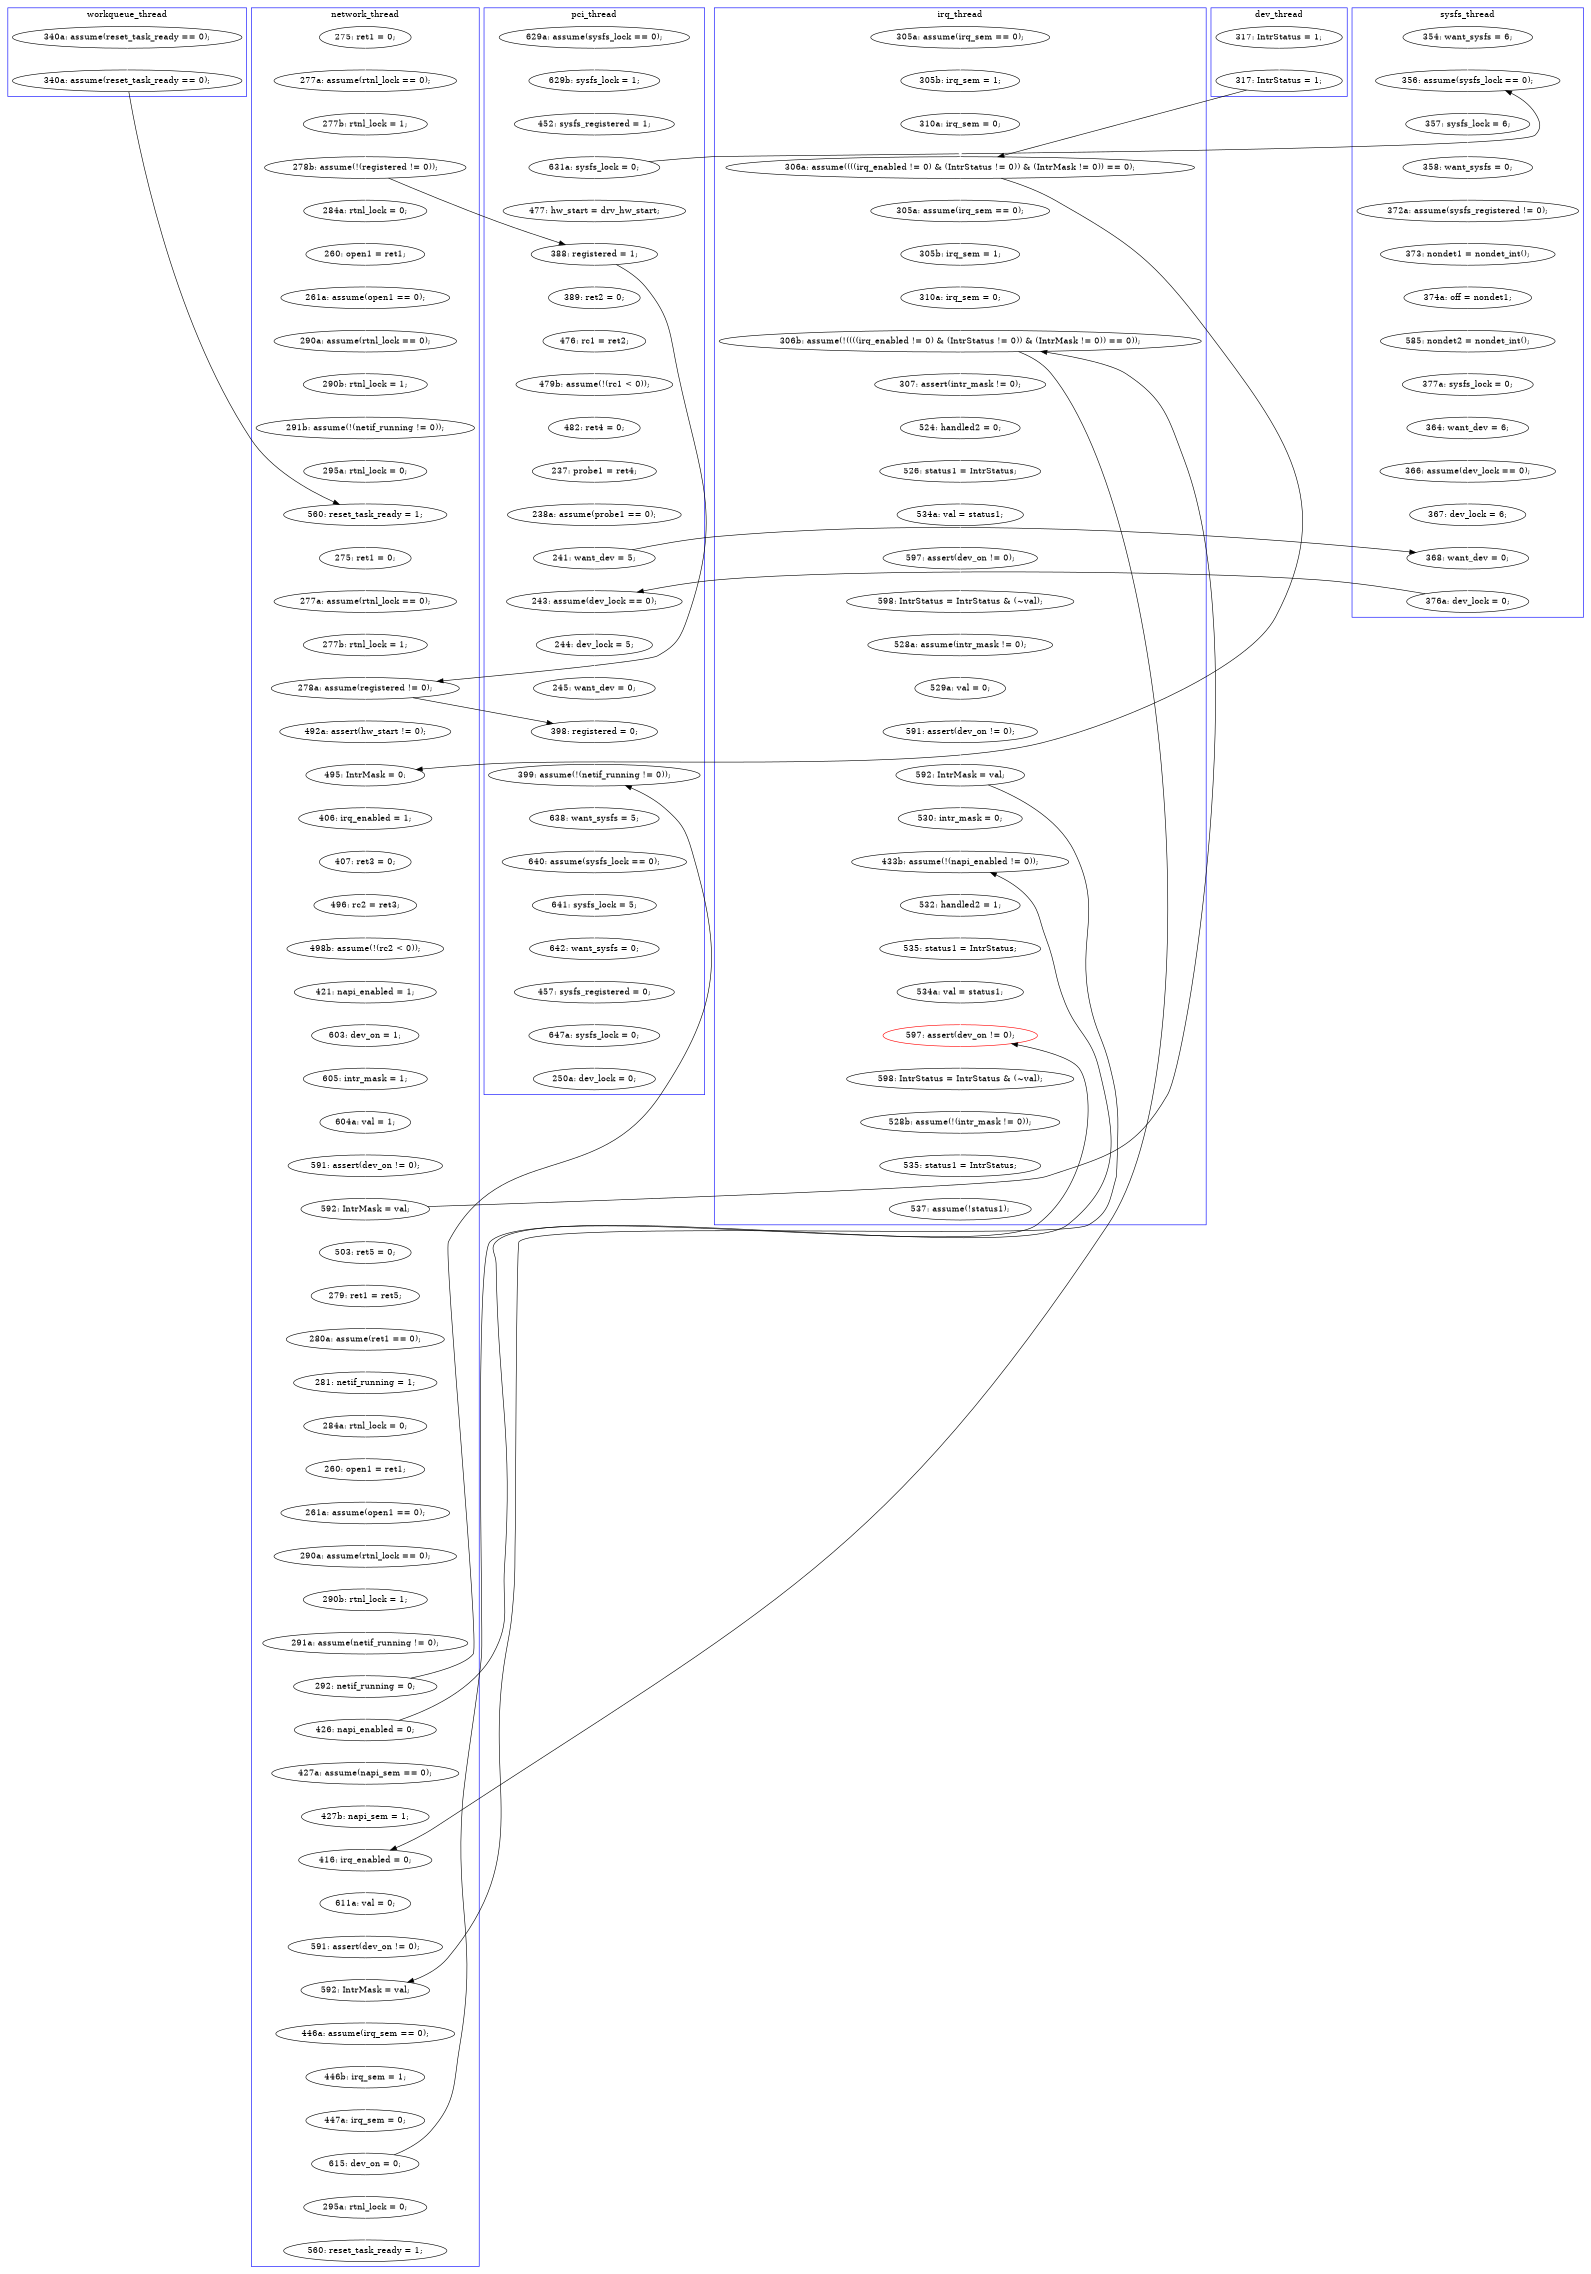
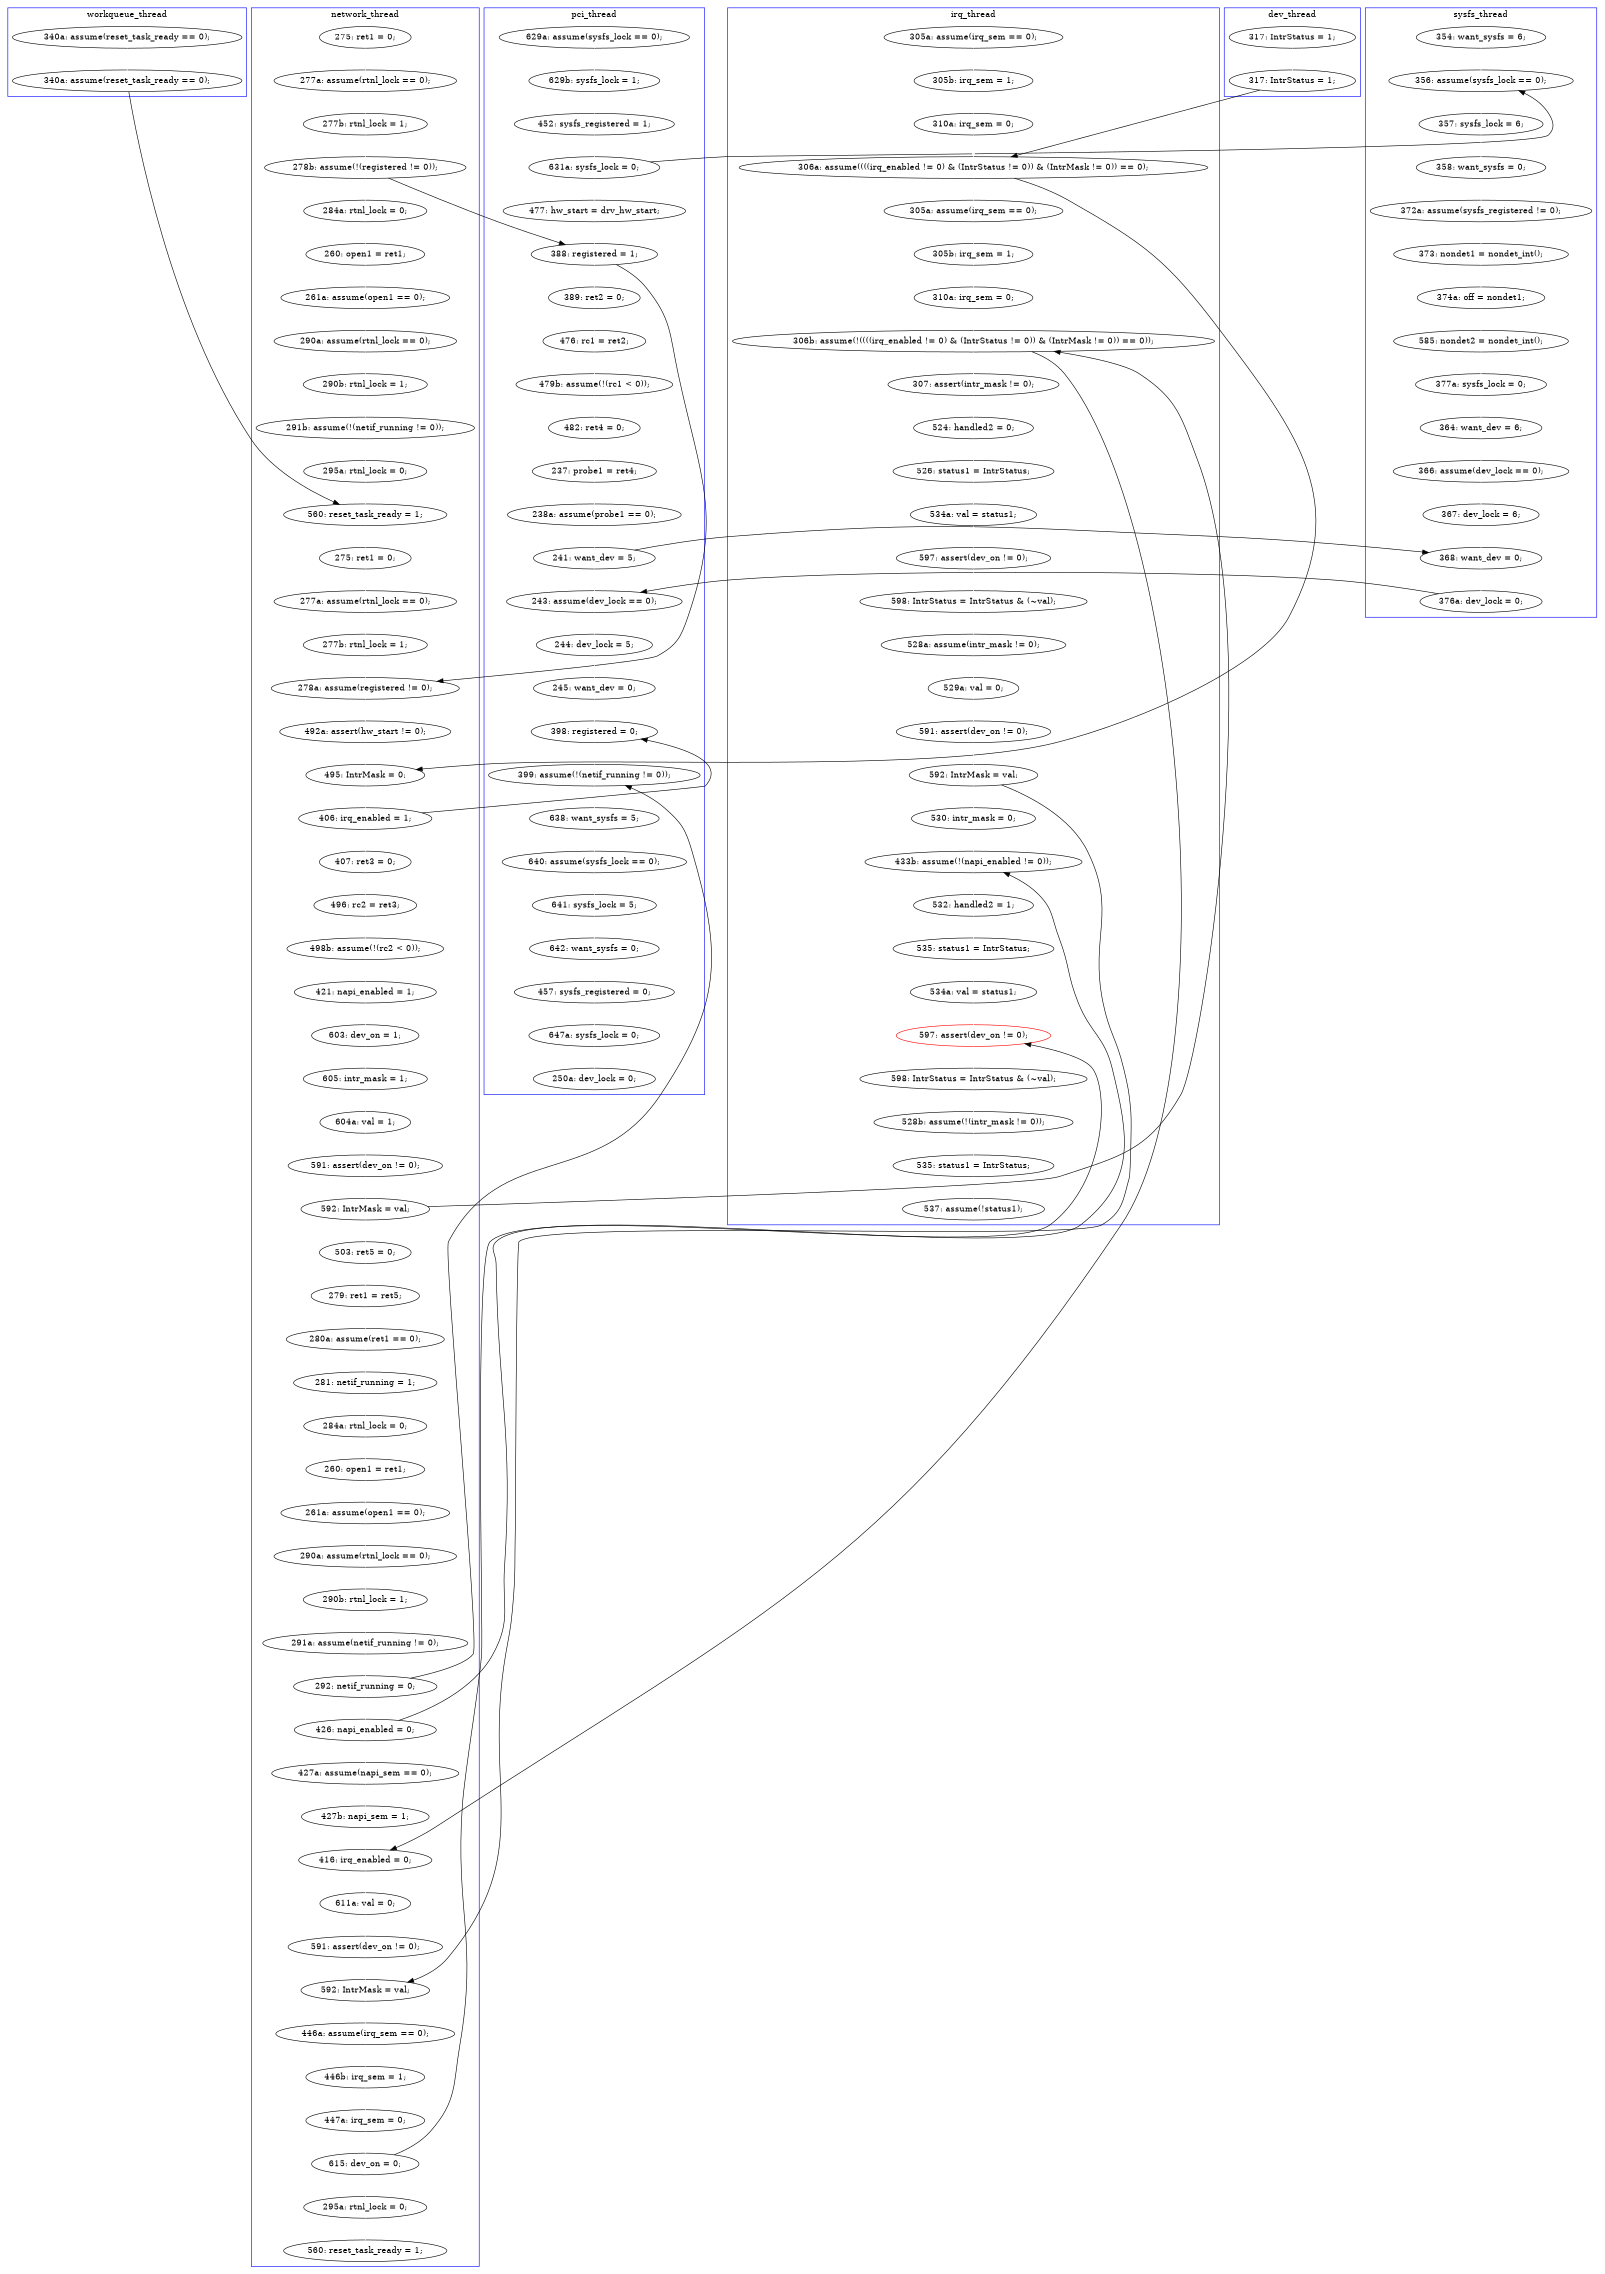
edge "278a: assume(registered != 0);" -> "398: registered = 0;": now "406: irq_enabled = 1;" -> "398: registered = 0;"
